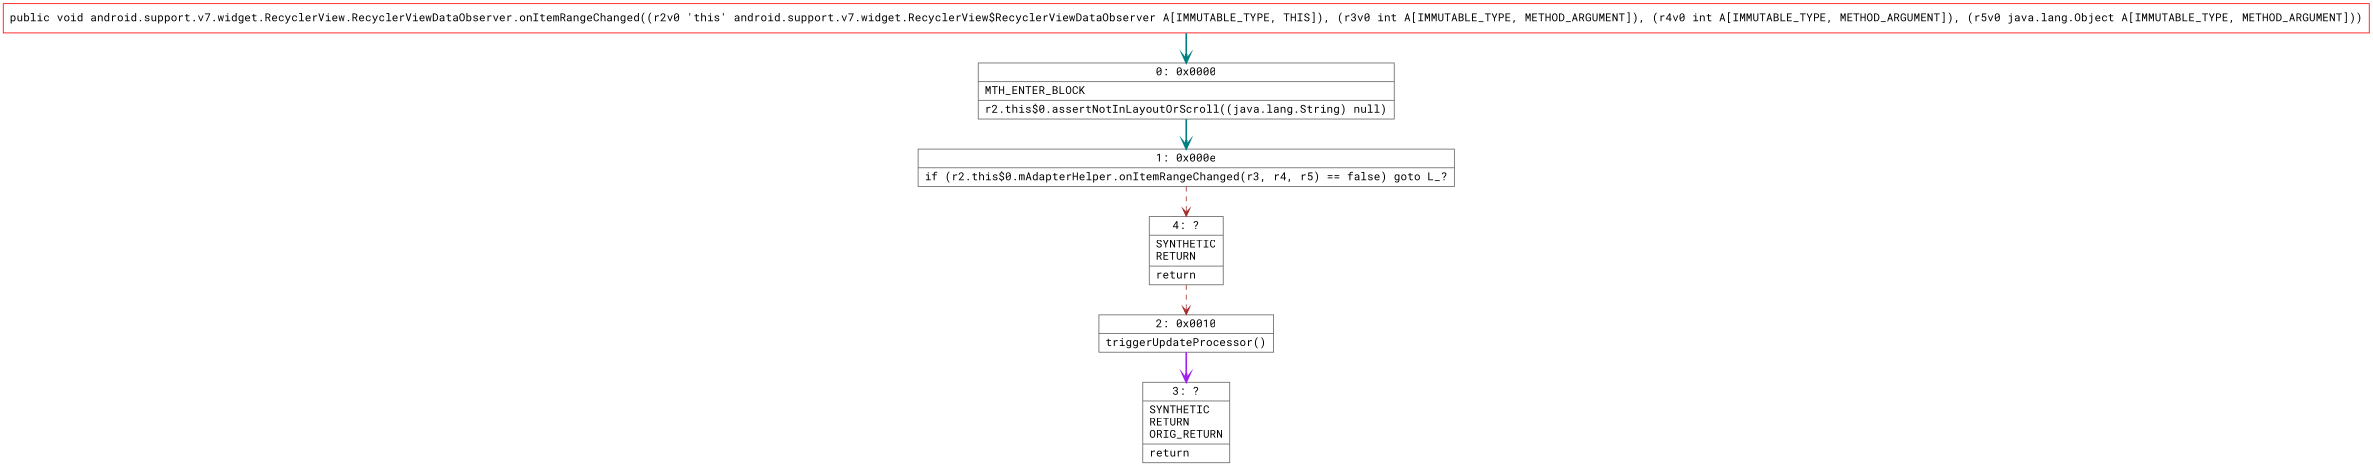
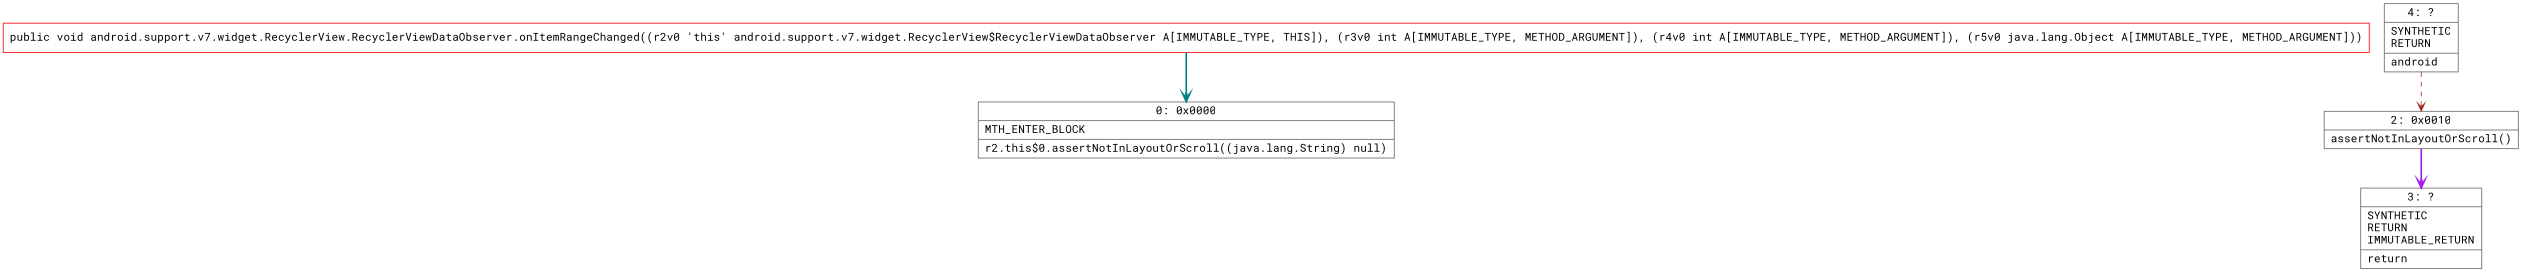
node "1: 0x000e": removed
node "4: ?": text "return" -> "android"
node "2: 0x0010": text "triggerUpdateProcessor()" -> "assertNotInLayoutOrScroll()"
node "3: ?": text "ORIG_RETURN" -> "IMMUTABLE_RETURN"
